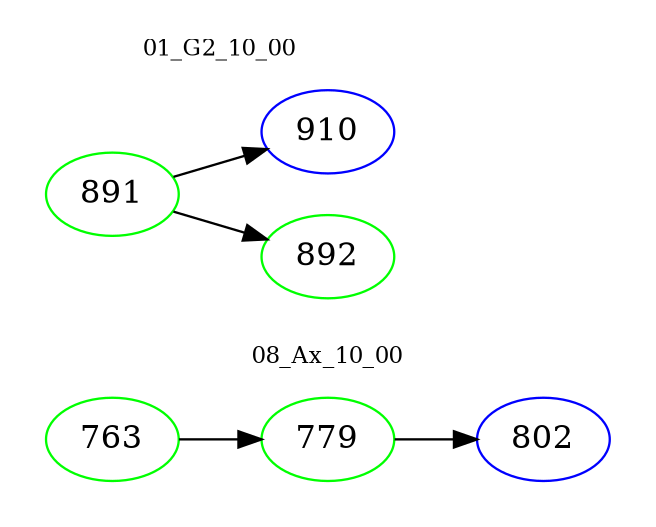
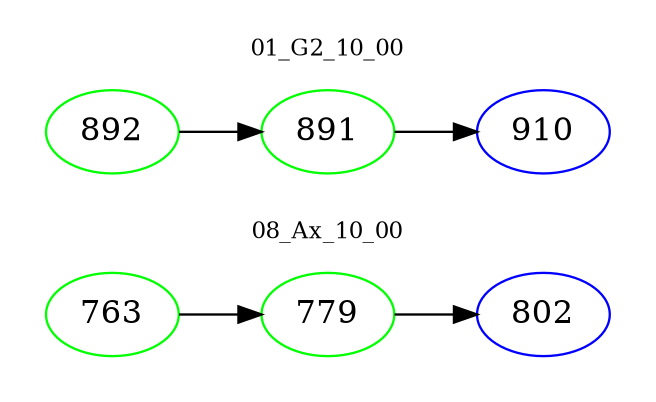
edge "891" -> "892": reversed
